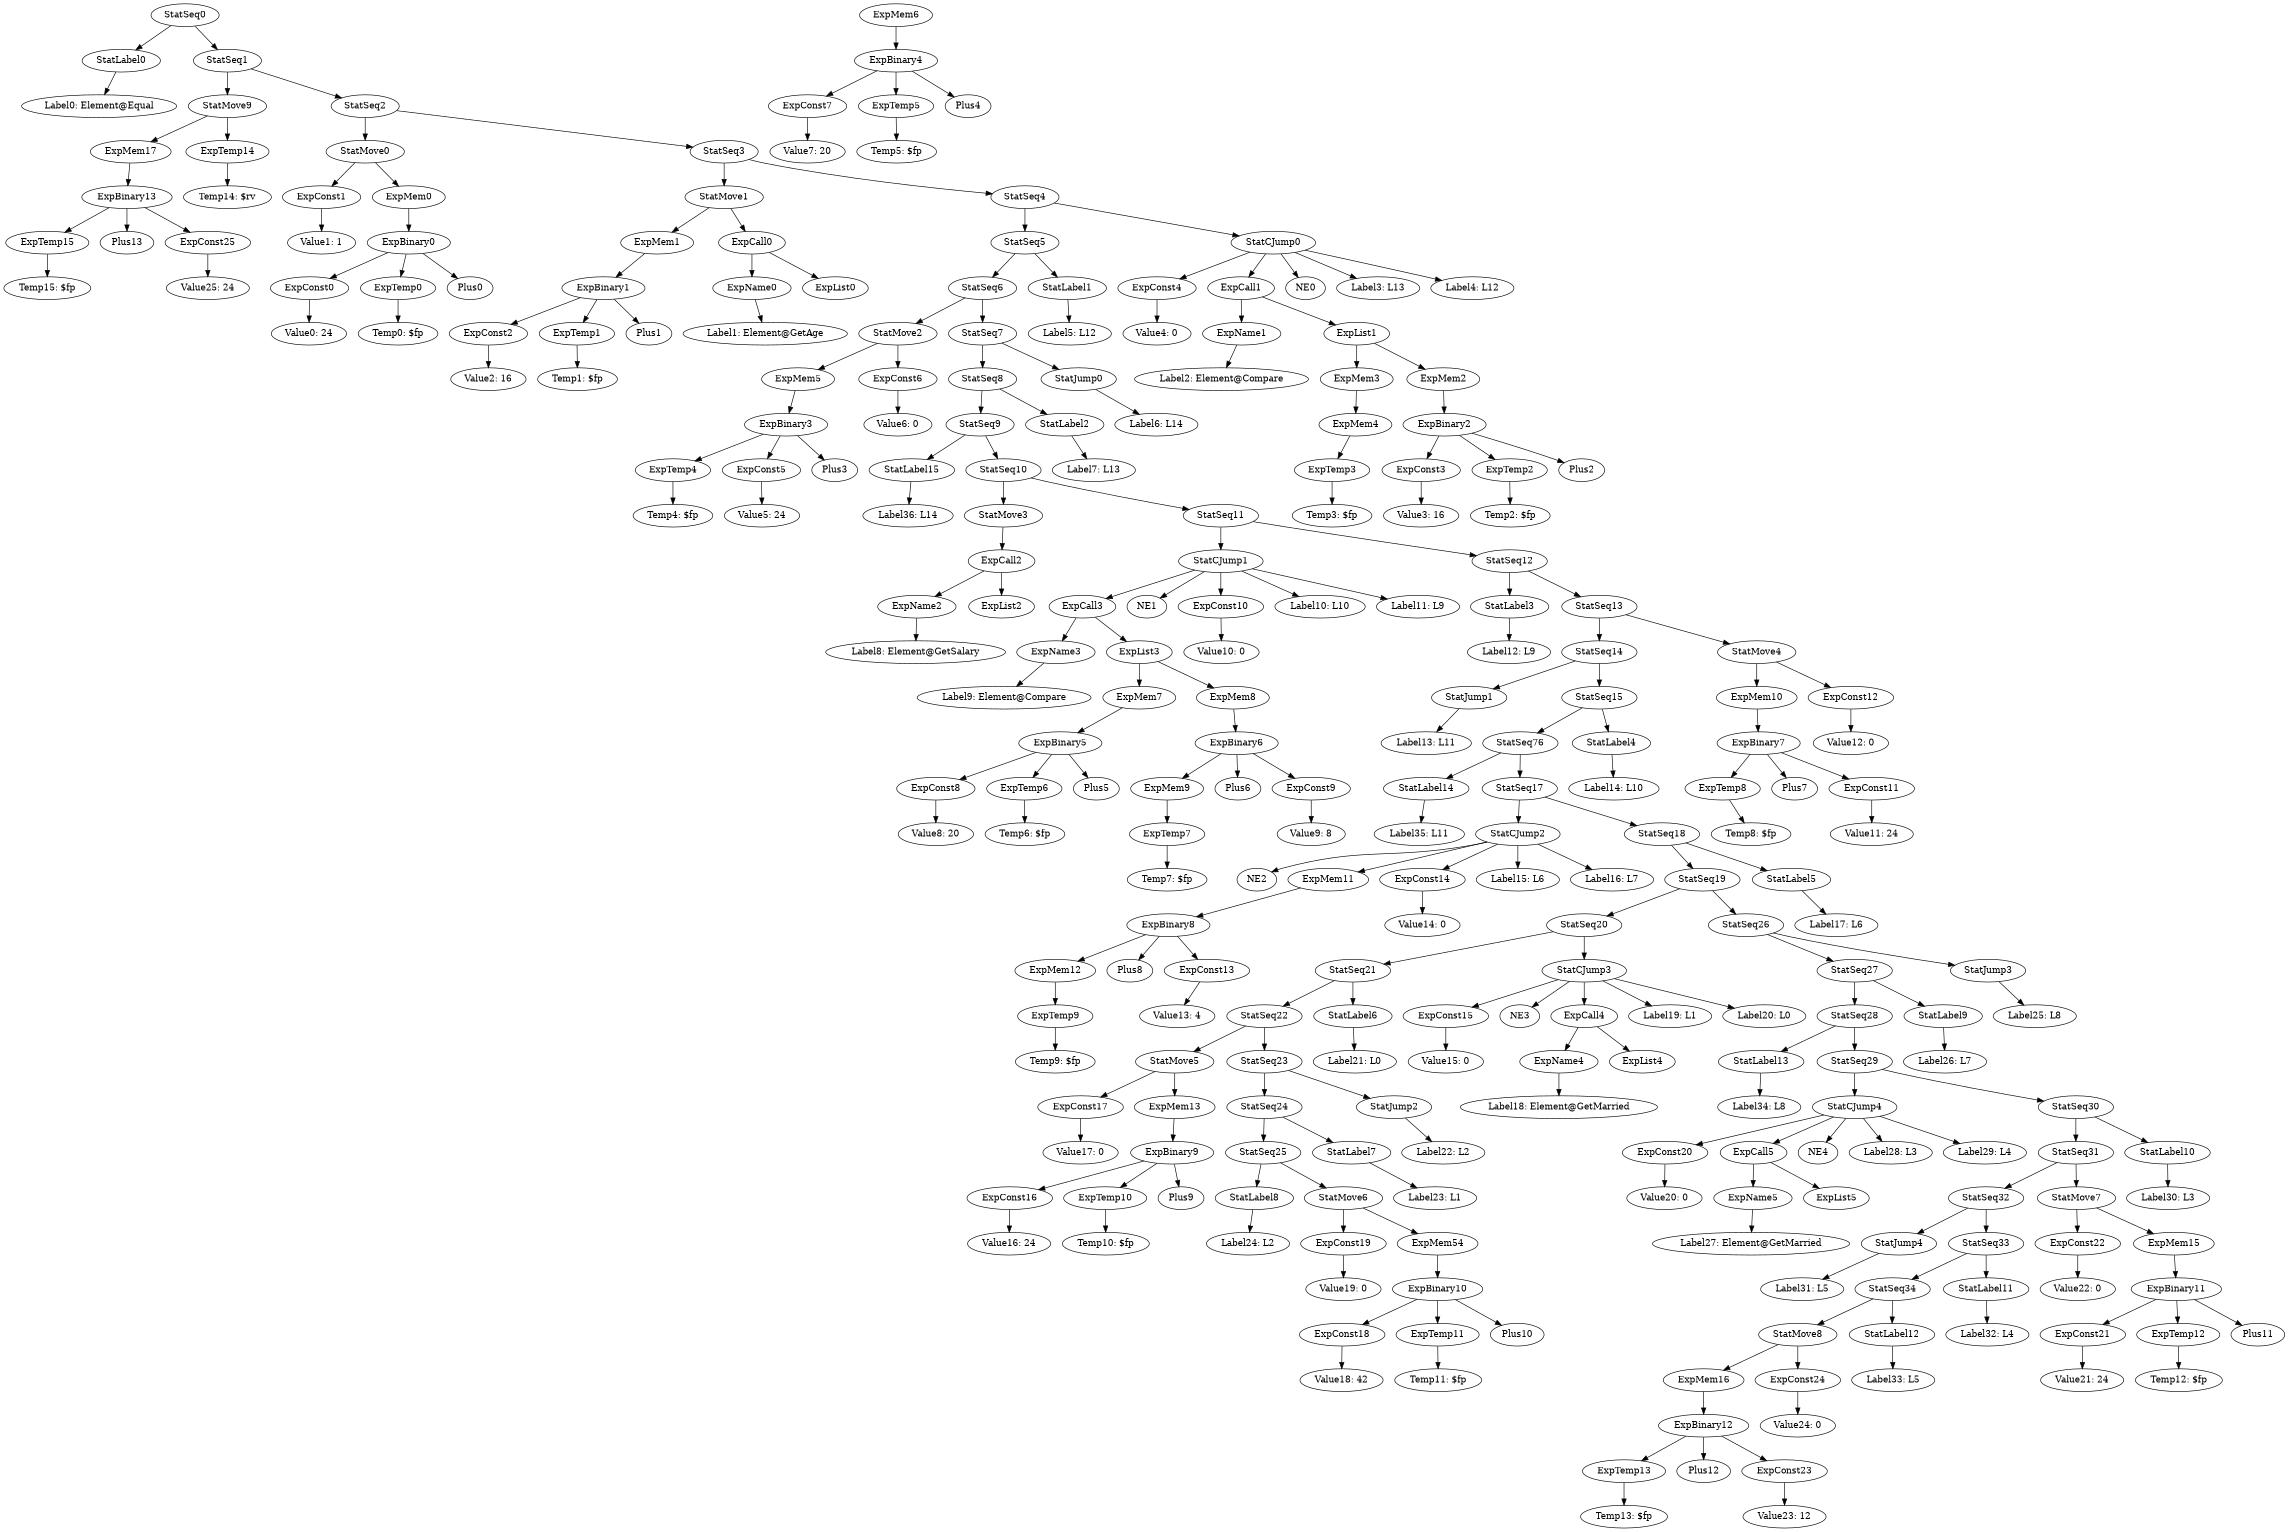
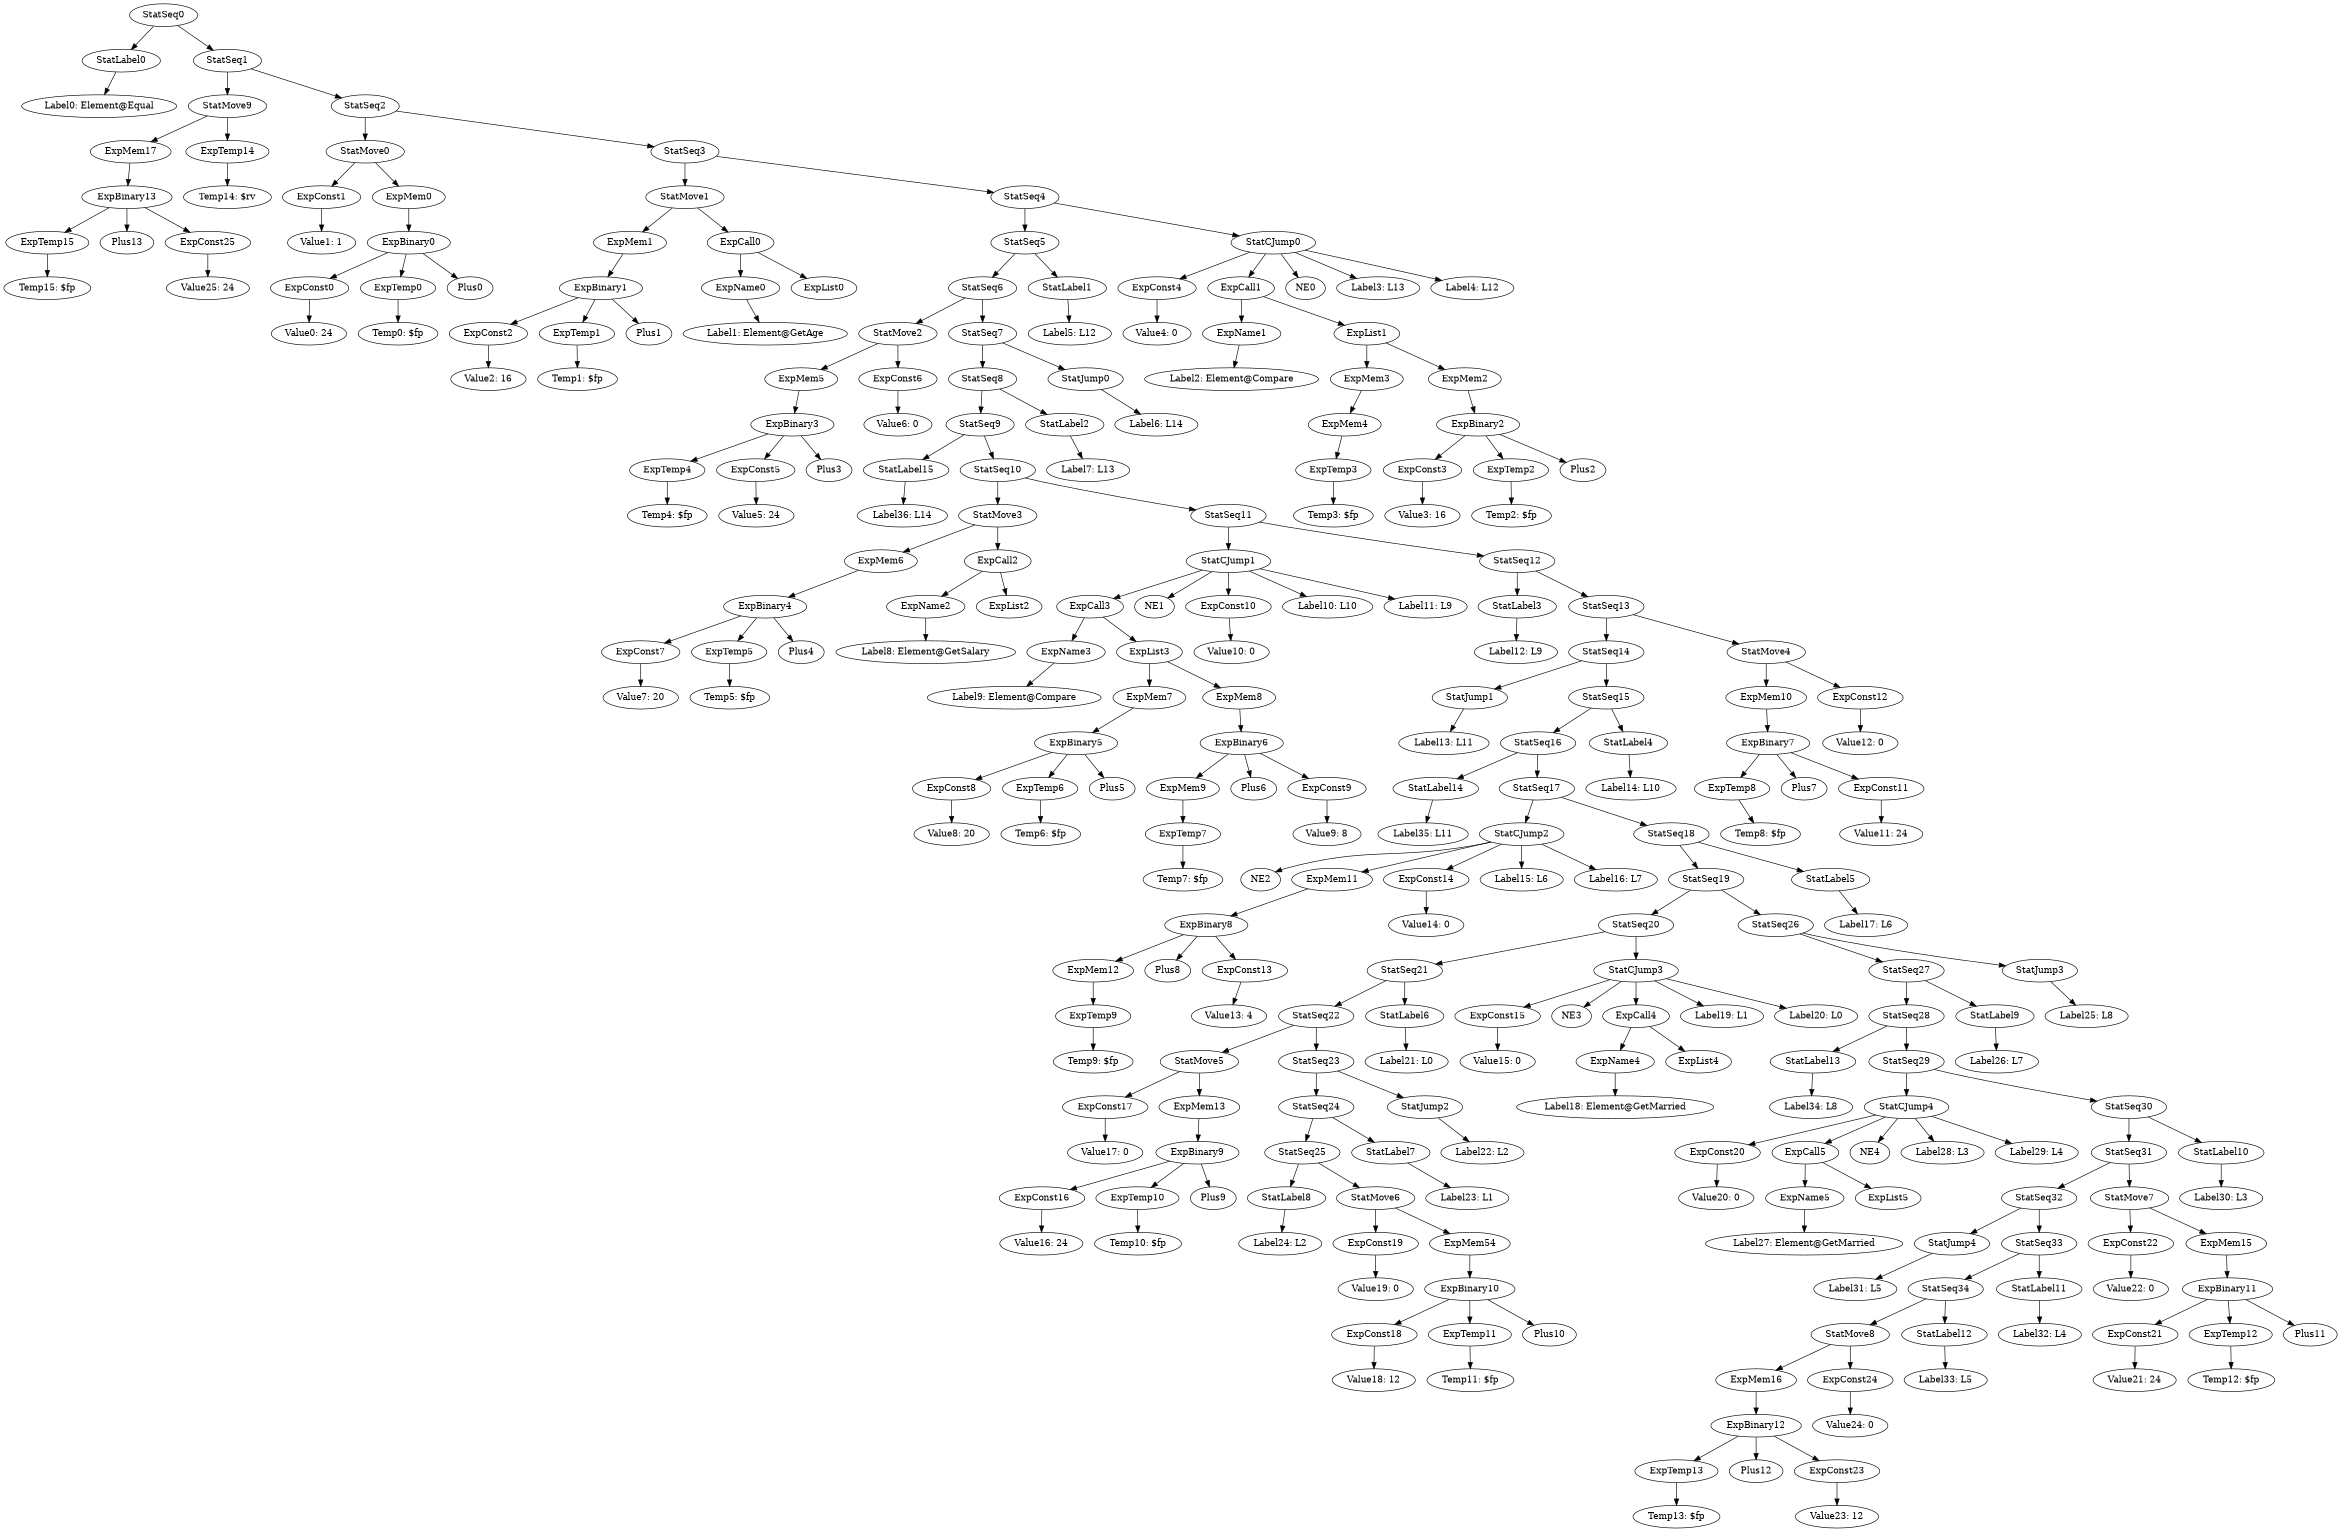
edge "StatMove3" -> "ExpMem6": added
node "StatSeq76": label "StatSeq76" -> "StatSeq16"
node "Value18: 42": label "Value18: 42" -> "Value18: 12"
